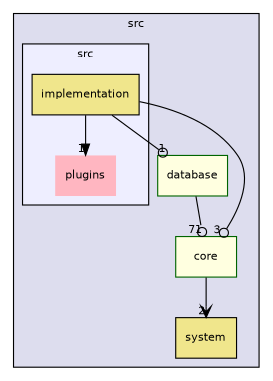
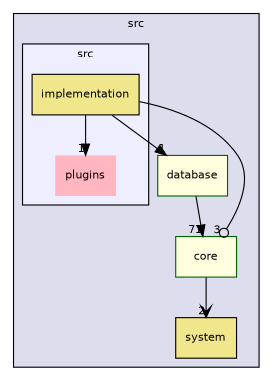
edge "implementation" -> "database": arrowhead odot -> normal
edge "database" -> "core": arrowhead odot -> normal
